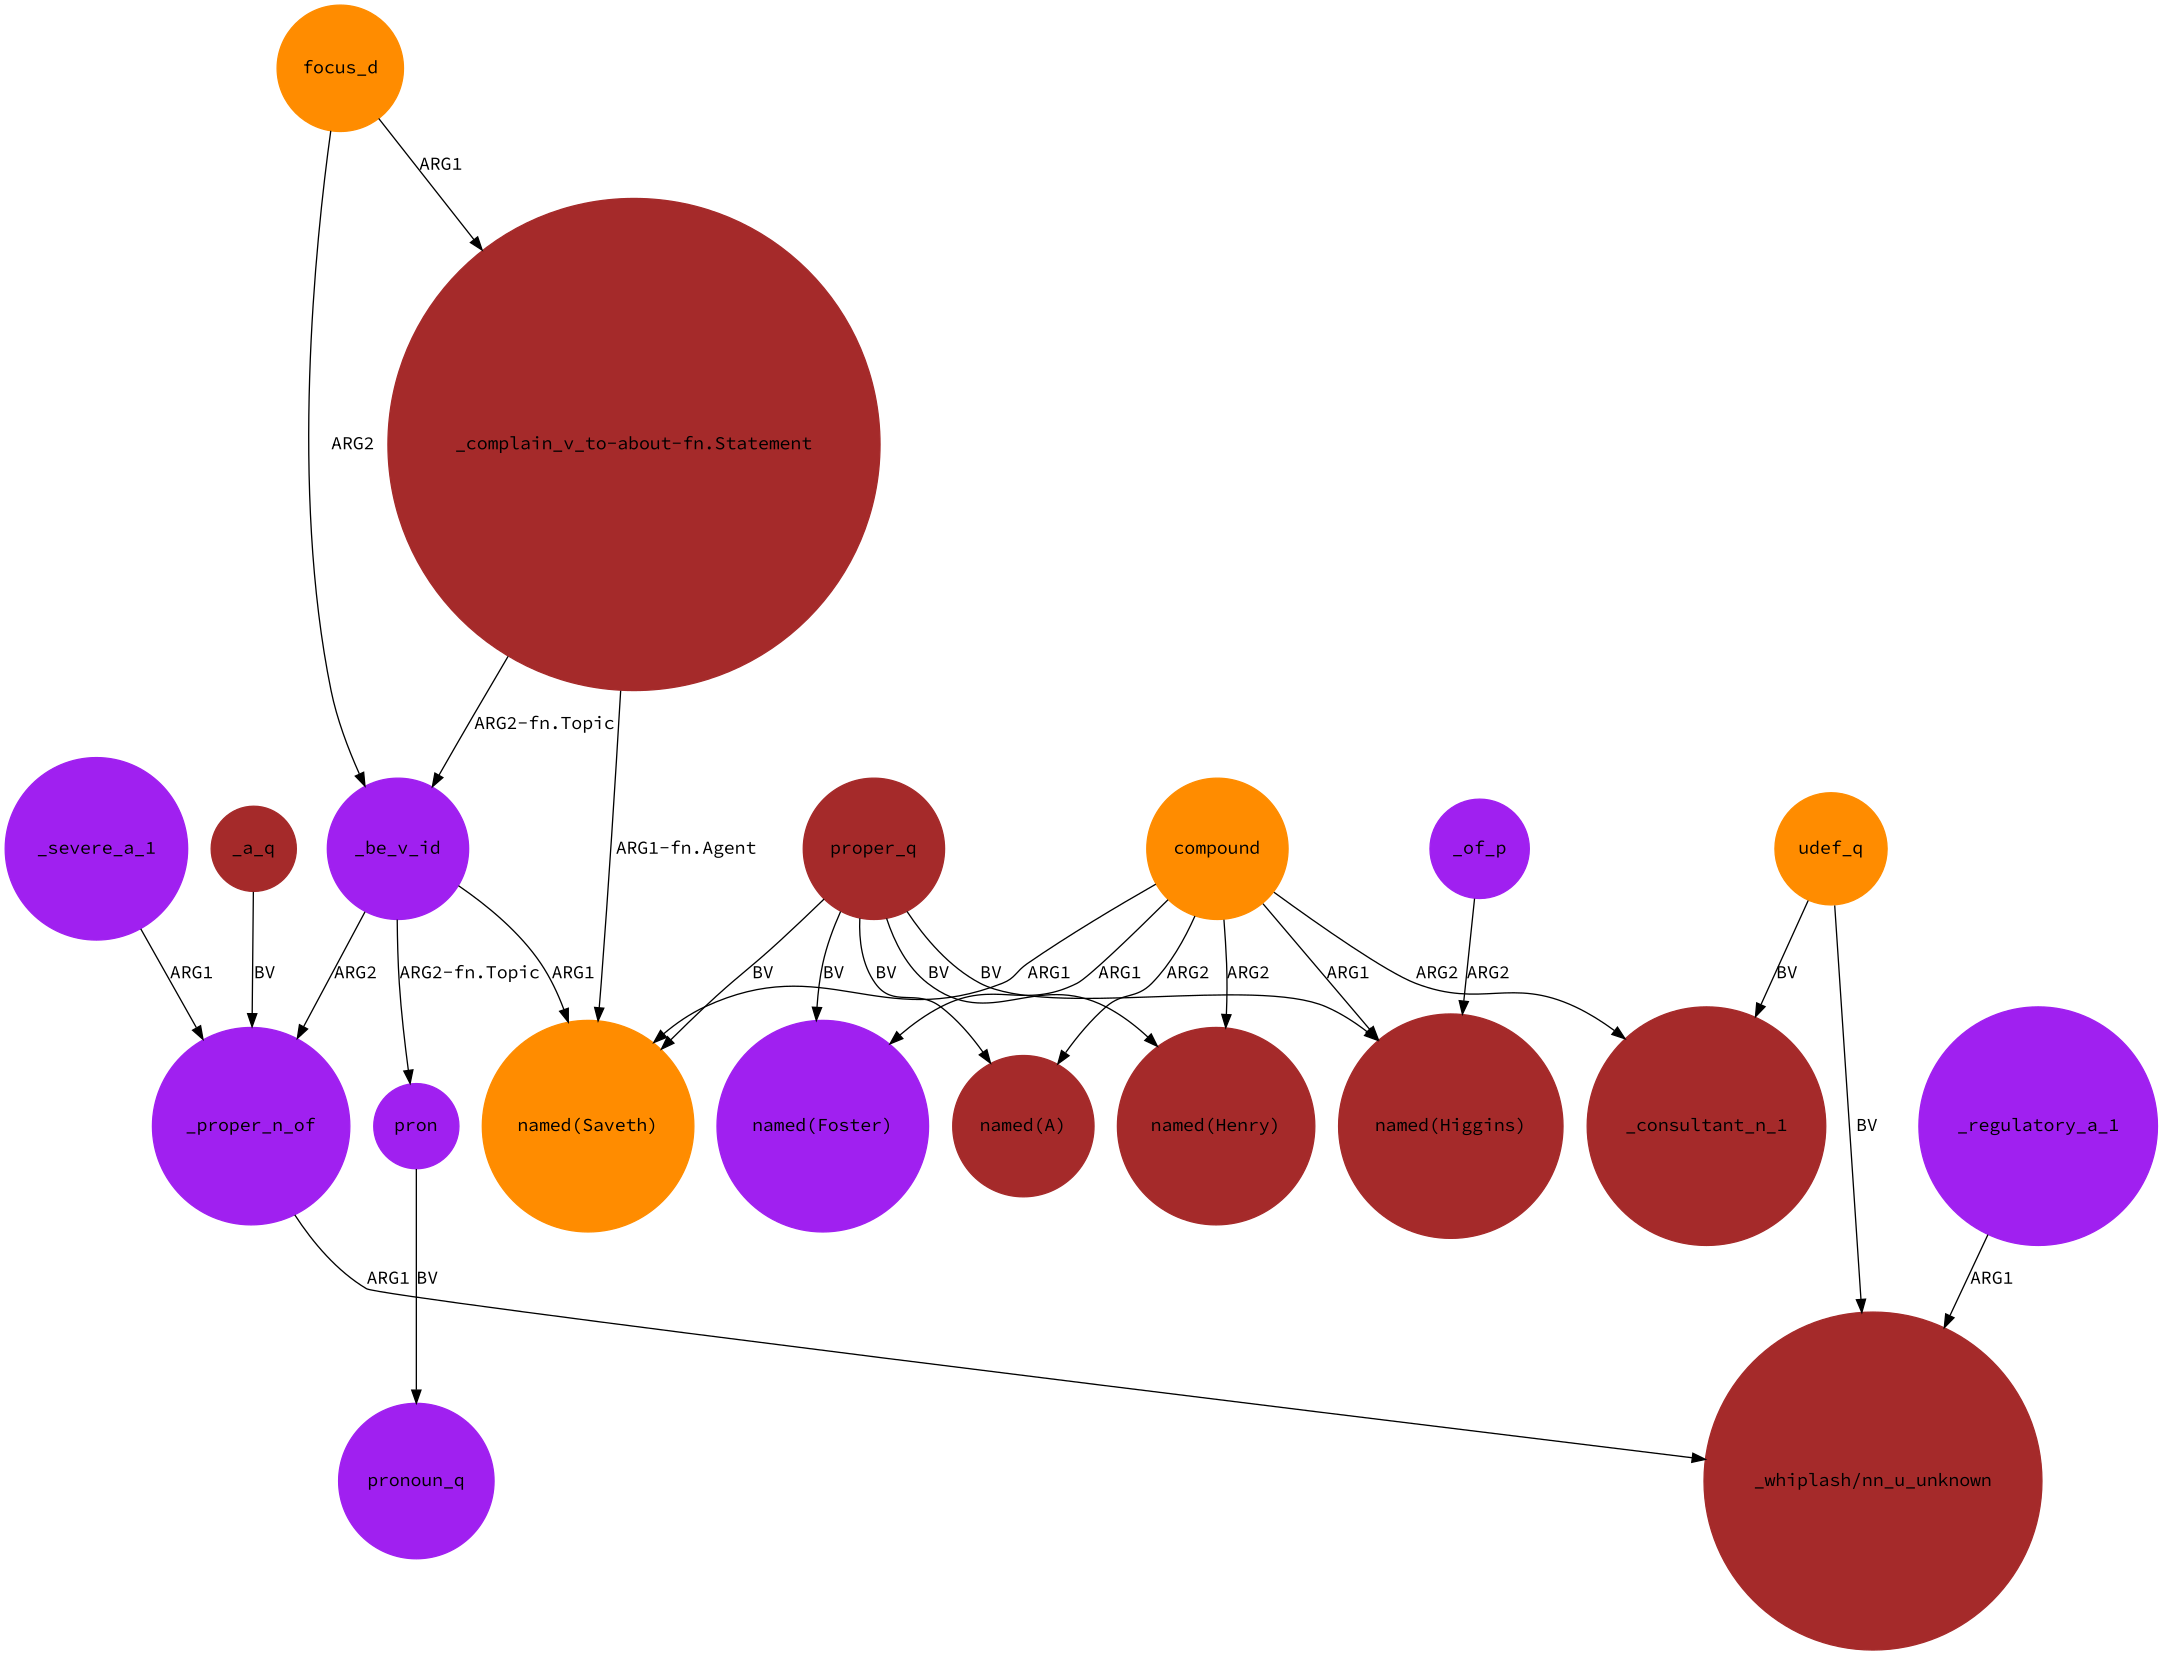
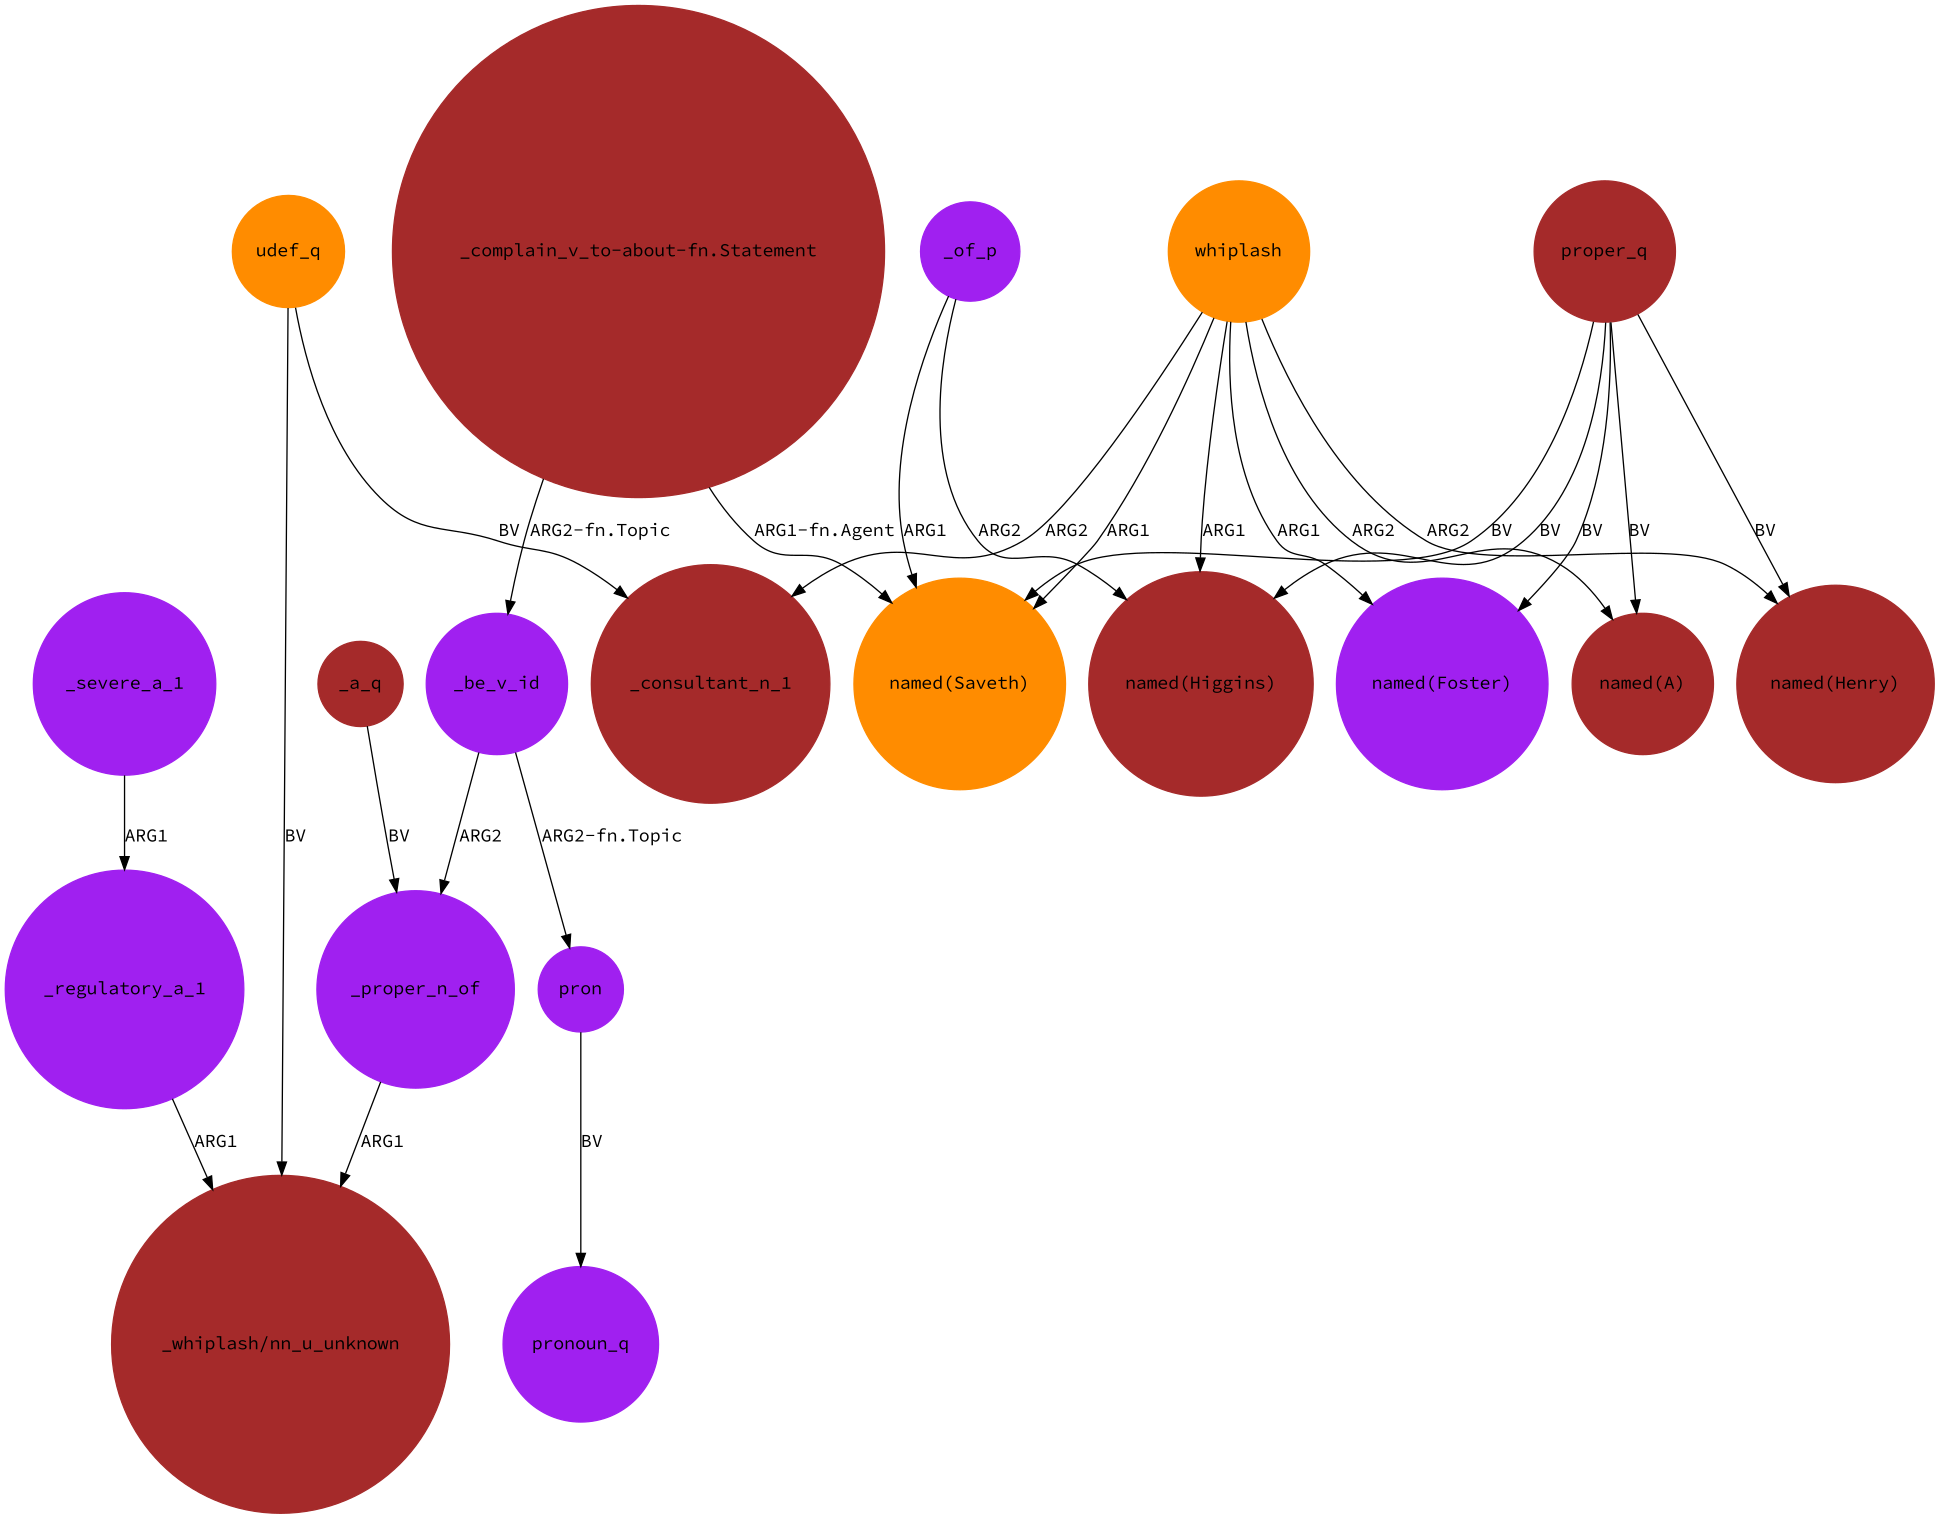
node "focus_d": removed
node "compound": label "compound" -> "whiplash"
edge "_be_v_id" -> "named(Saveth)": now "_of_p" -> "named(Saveth)"
edge "_severe_a_1" -> "_proper_n_of": now "_severe_a_1" -> "_regulatory_a_1"
